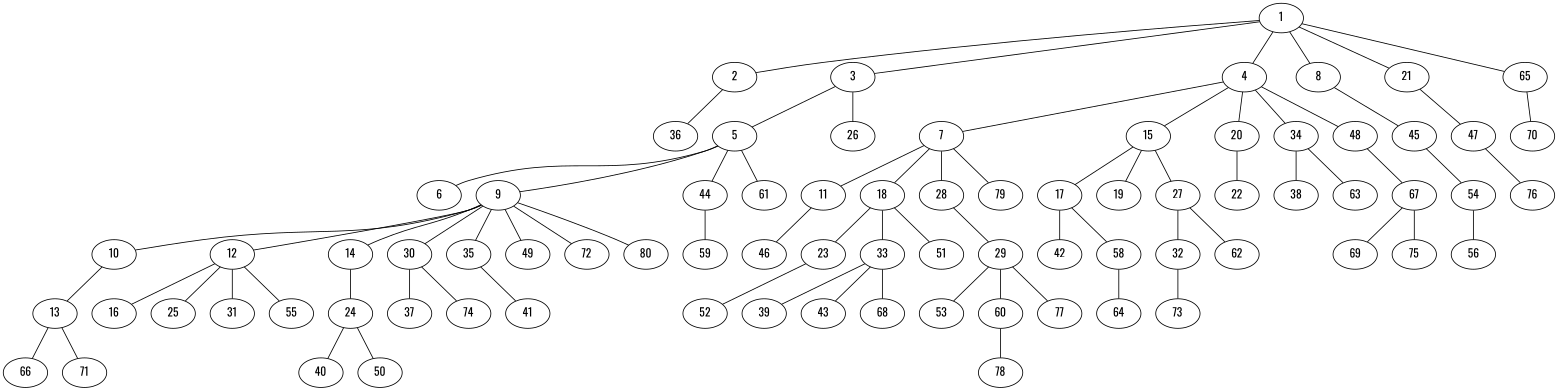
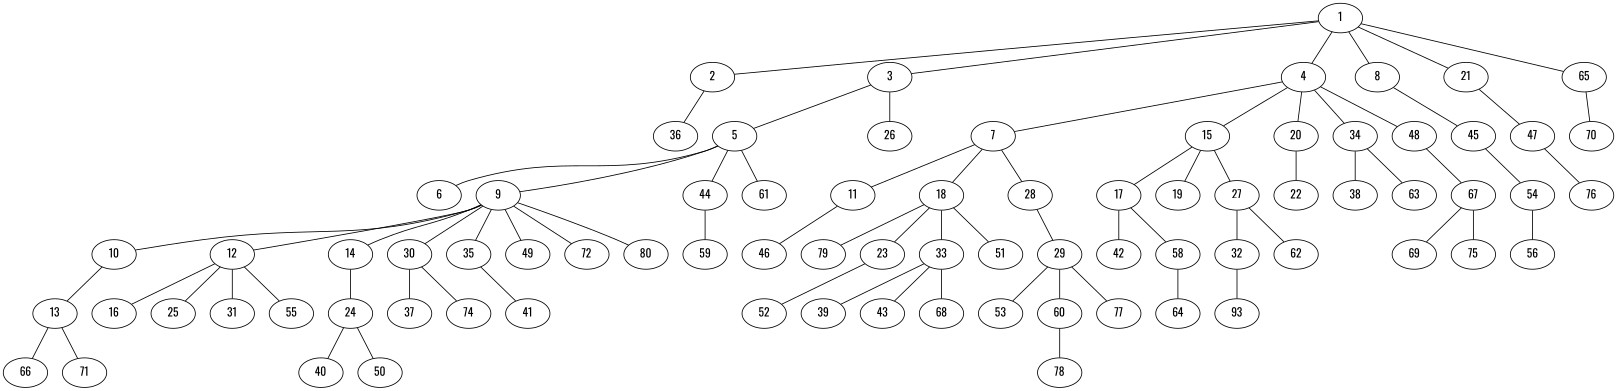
edge "7" -- "79": now "18" -- "79"
node "73": label "73" -> "93"
